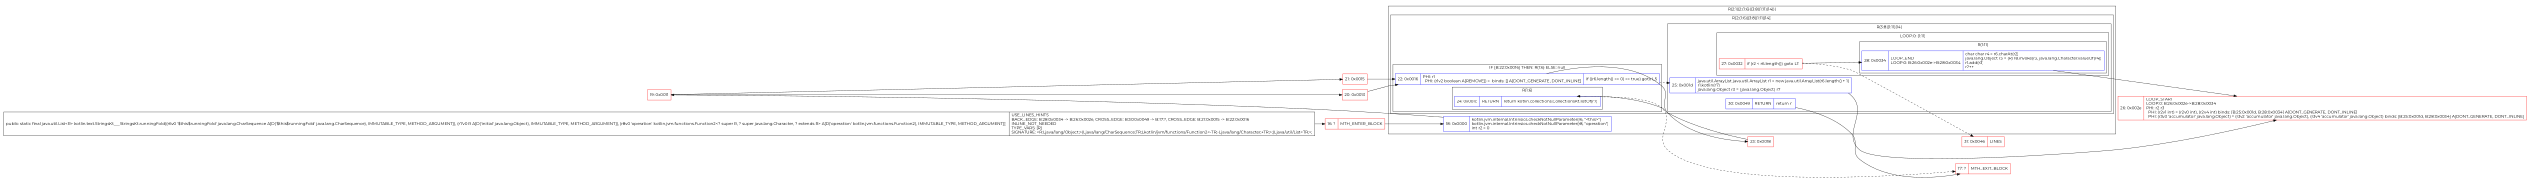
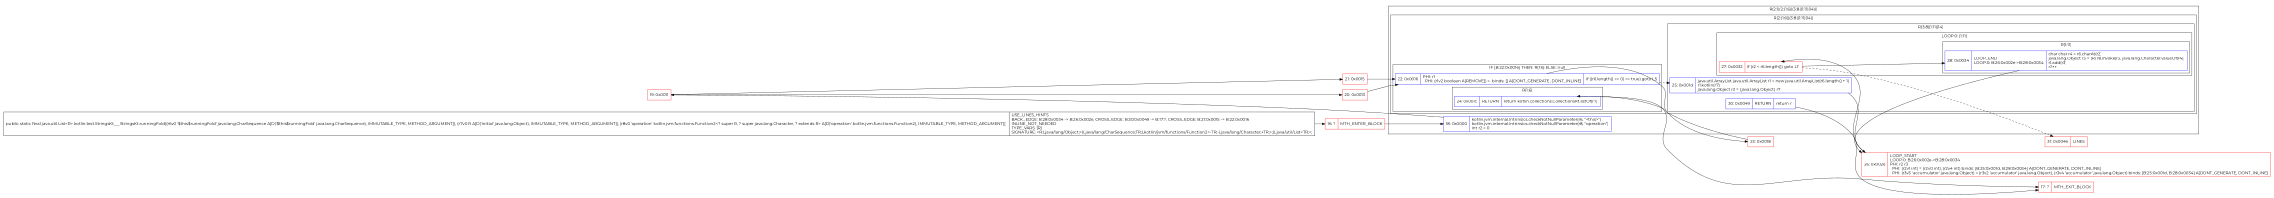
edge "26: 0x002e" -> "27: 0x0032": added
edge "24: 0x001c" -> "17: ?": style dashed -> solid
